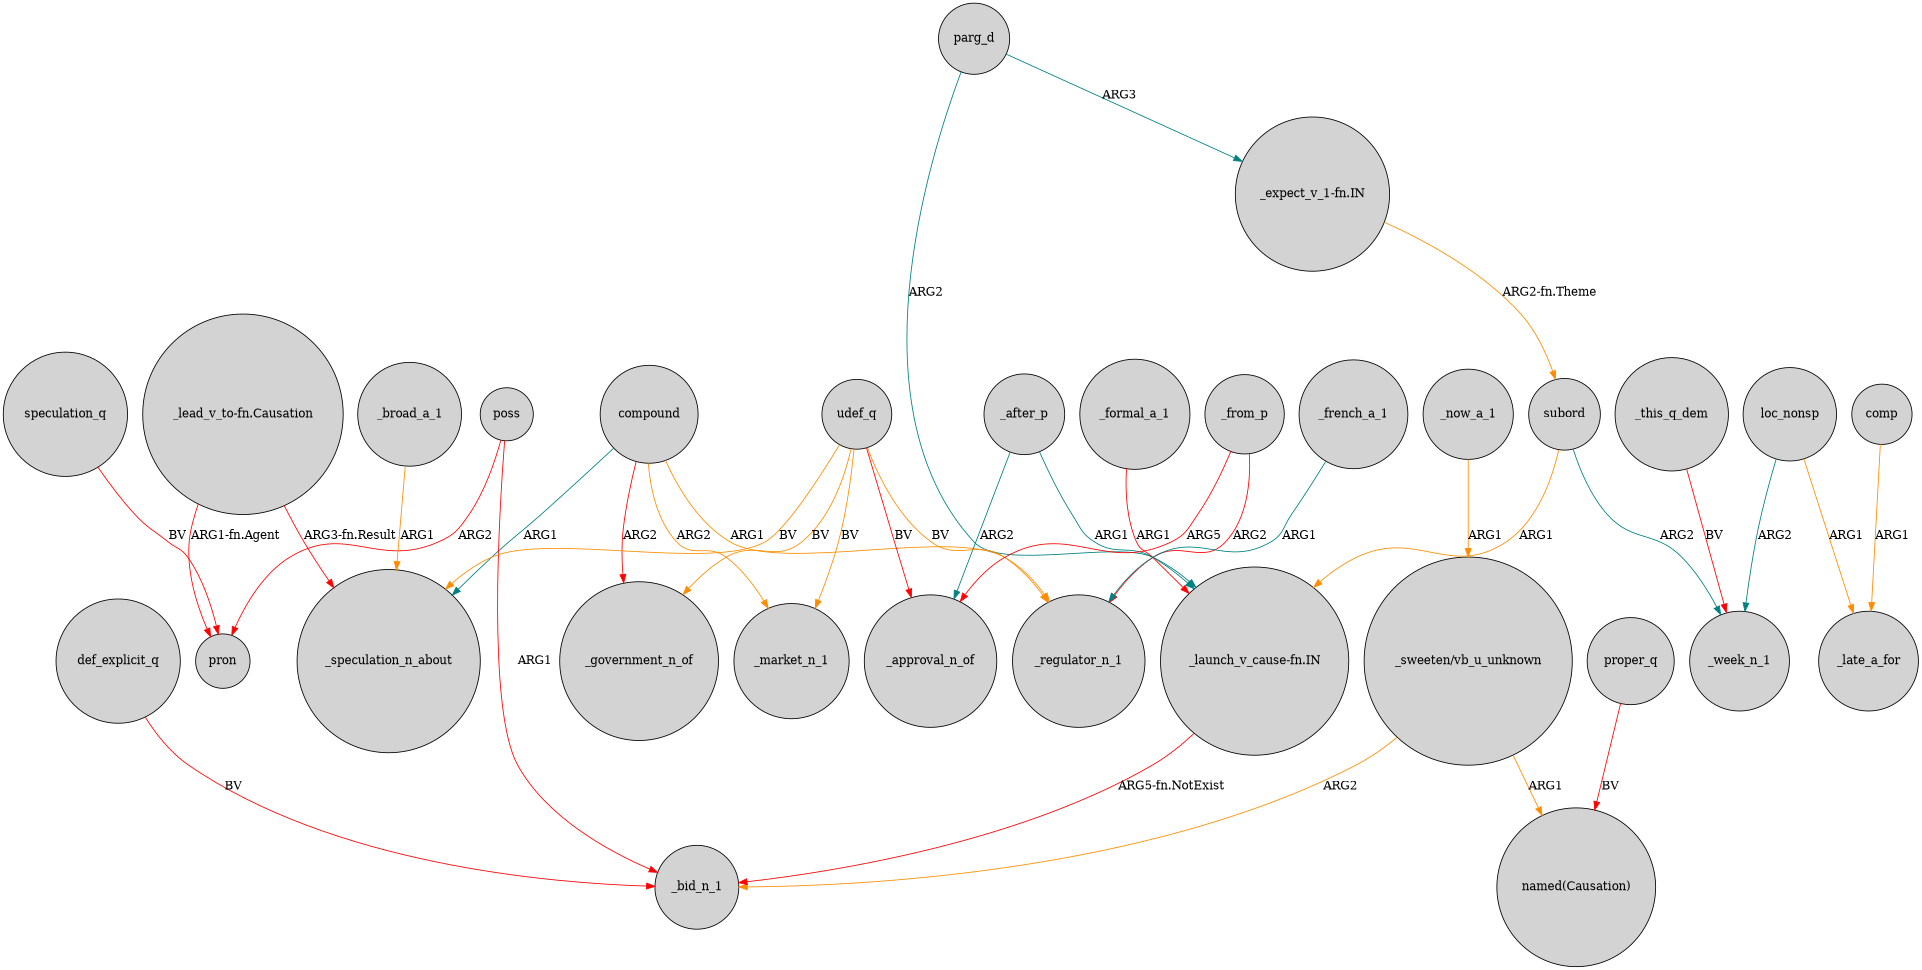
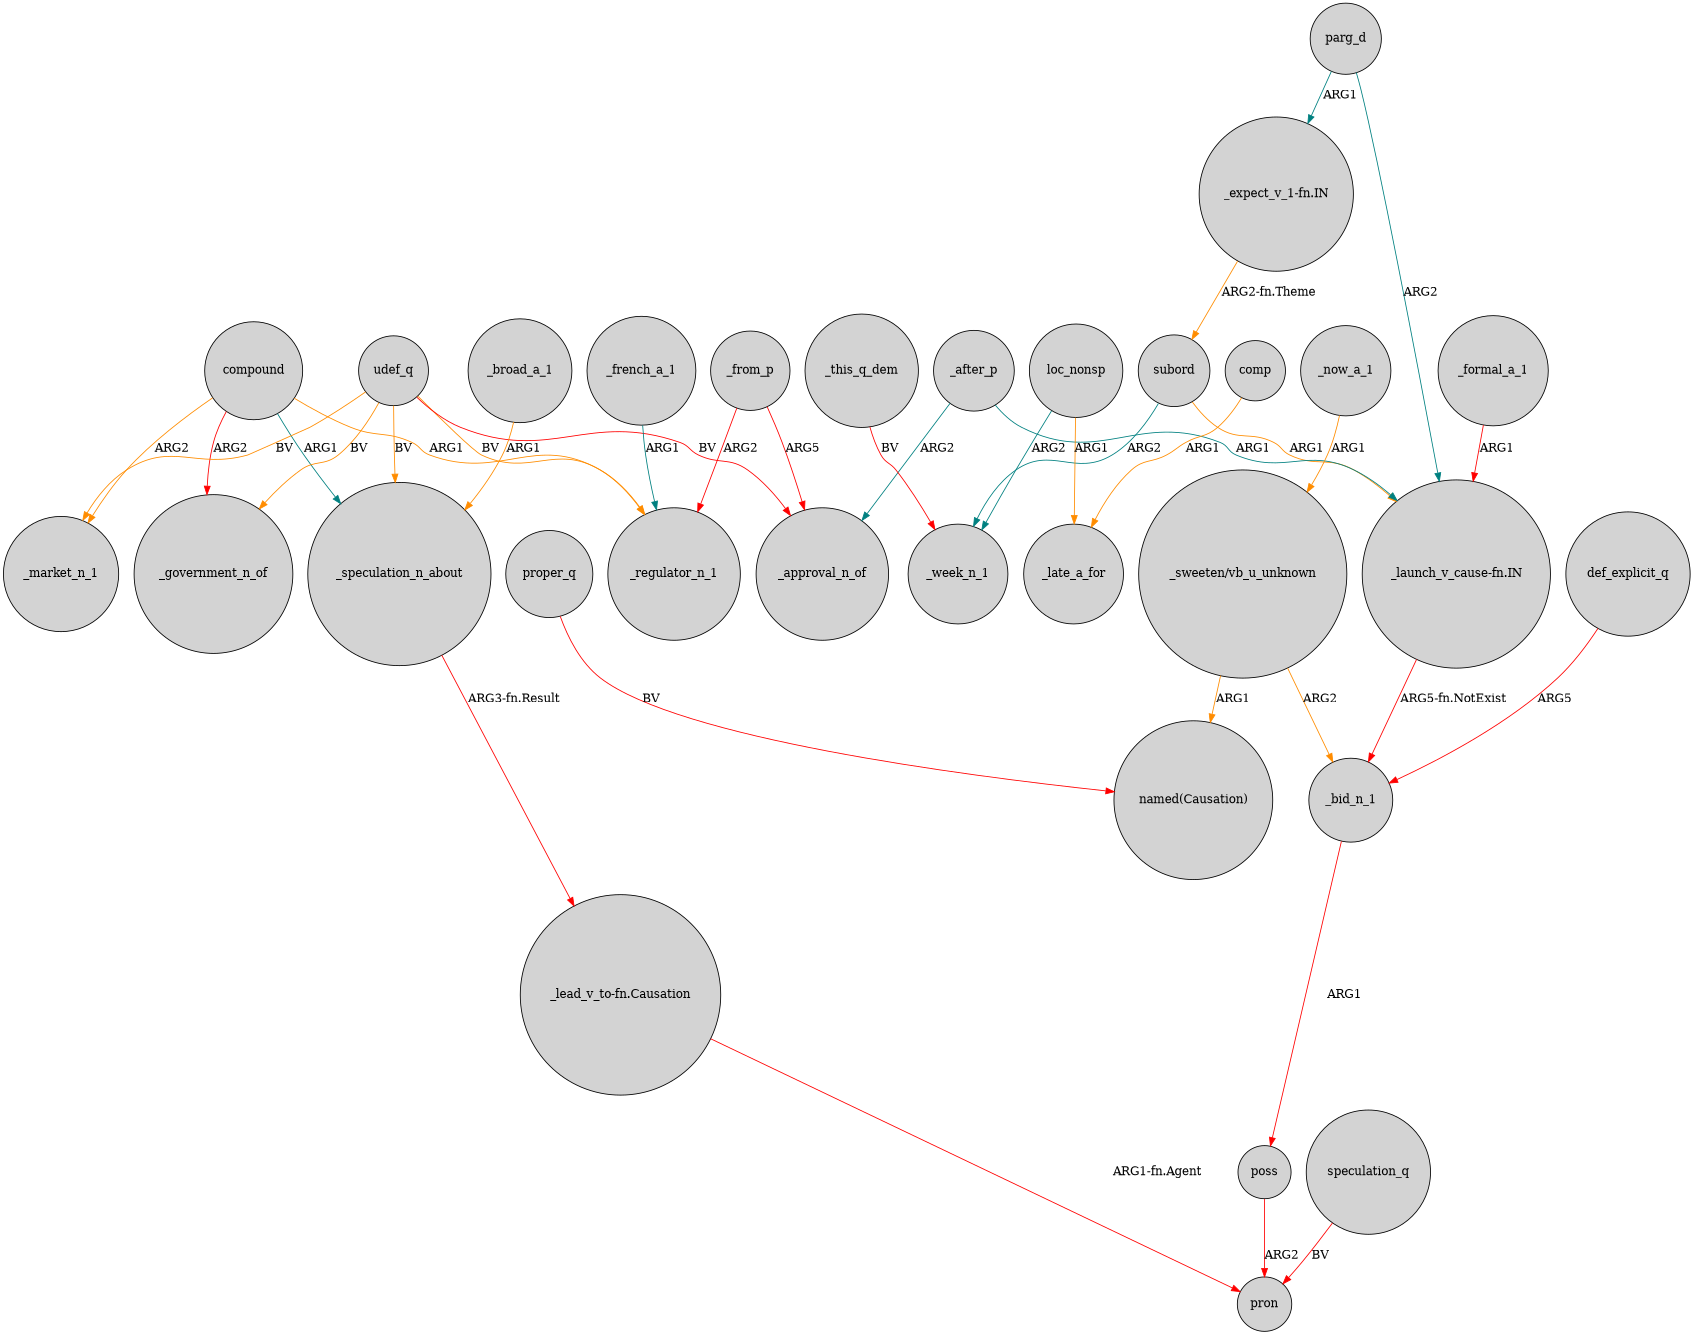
edge "parg_d" -> "_expect_v_1-fn.IN": label "ARG3" -> "ARG1"
edge "_lead_v_to-fn.Causation" -> "_speculation_n_about": reversed
edge "poss" -> "_bid_n_1": reversed
edge "def_explicit_q" -> "_bid_n_1": label "BV" -> "ARG5"
